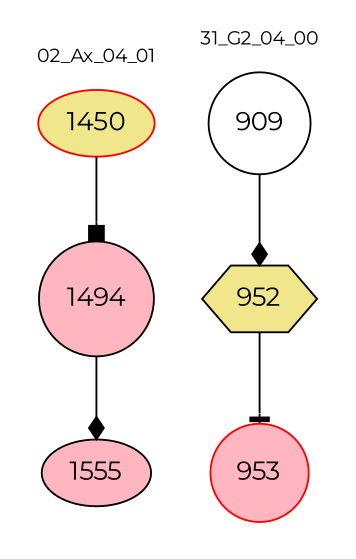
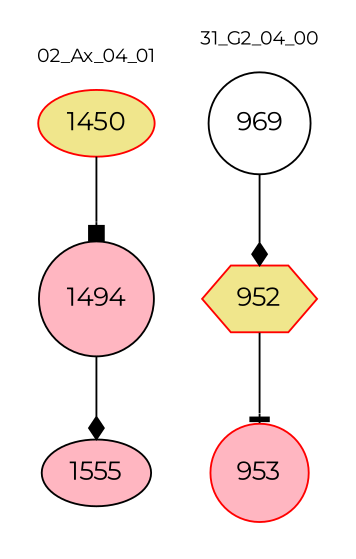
node "909": label "909" -> "969"
node "952": color black -> red
